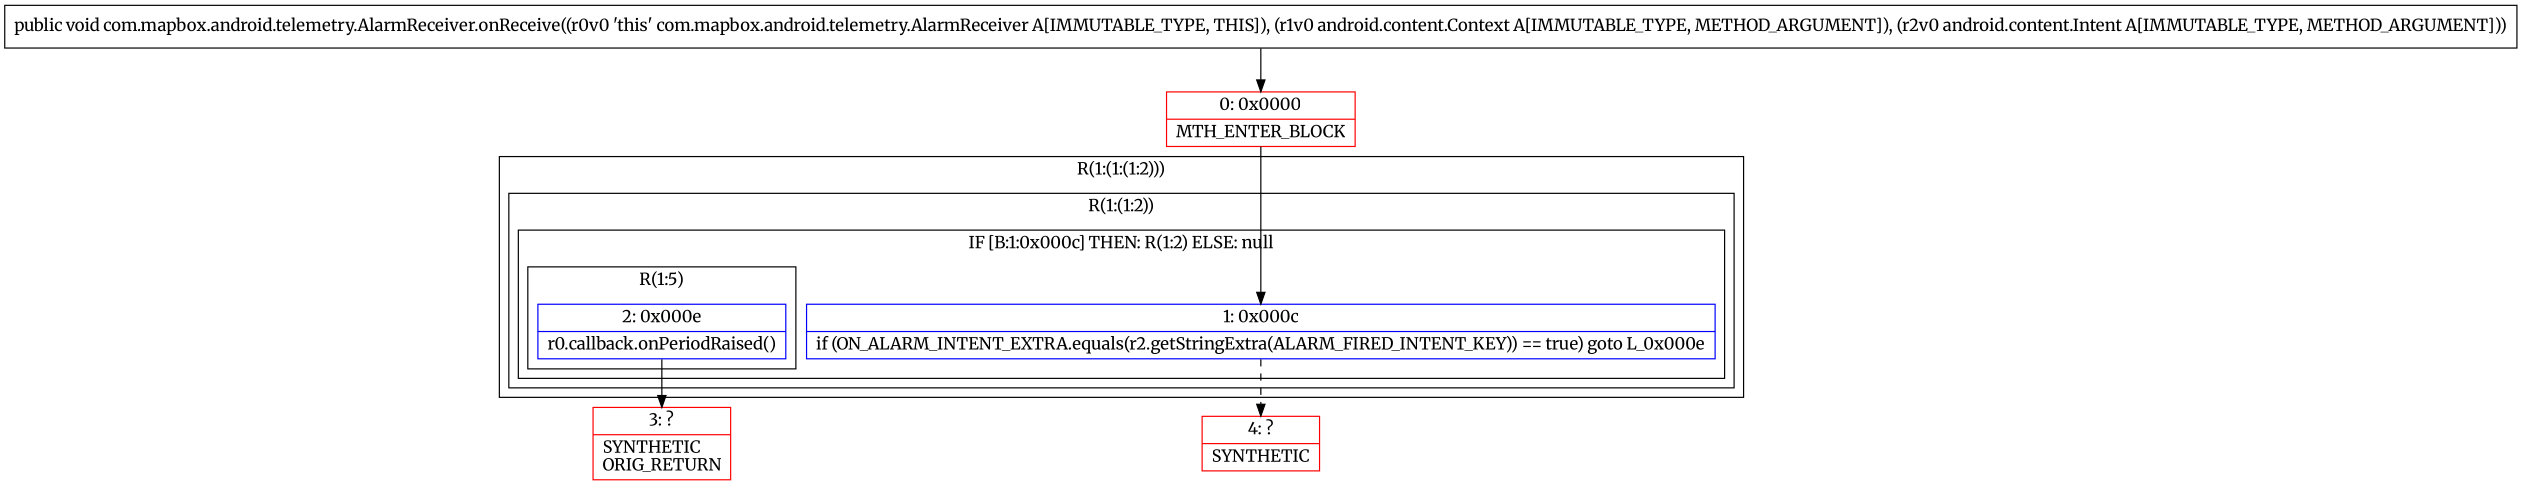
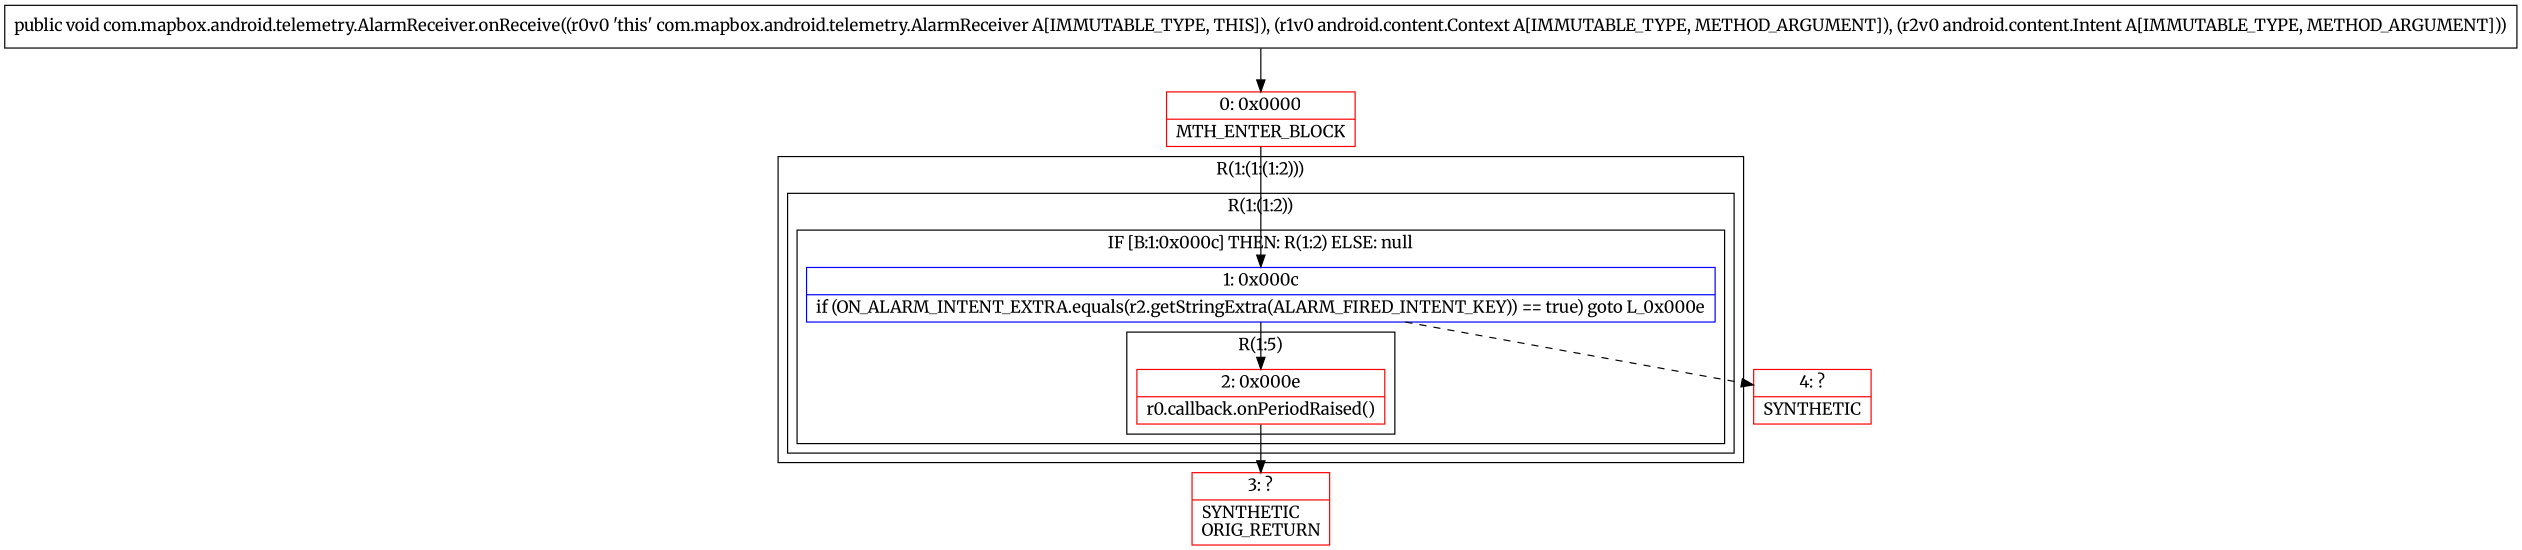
node "2: 0x000e": color blue -> red
edge "1: 0x000c" -> "2: 0x000e": added
